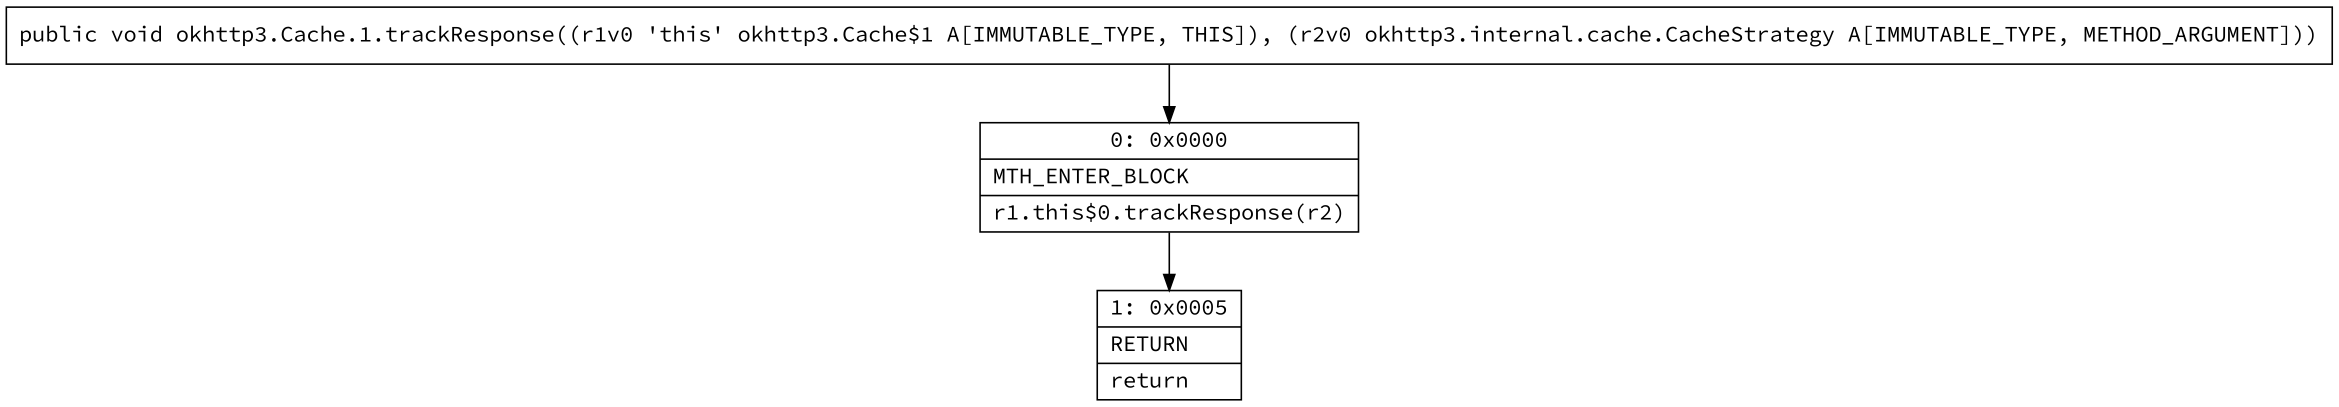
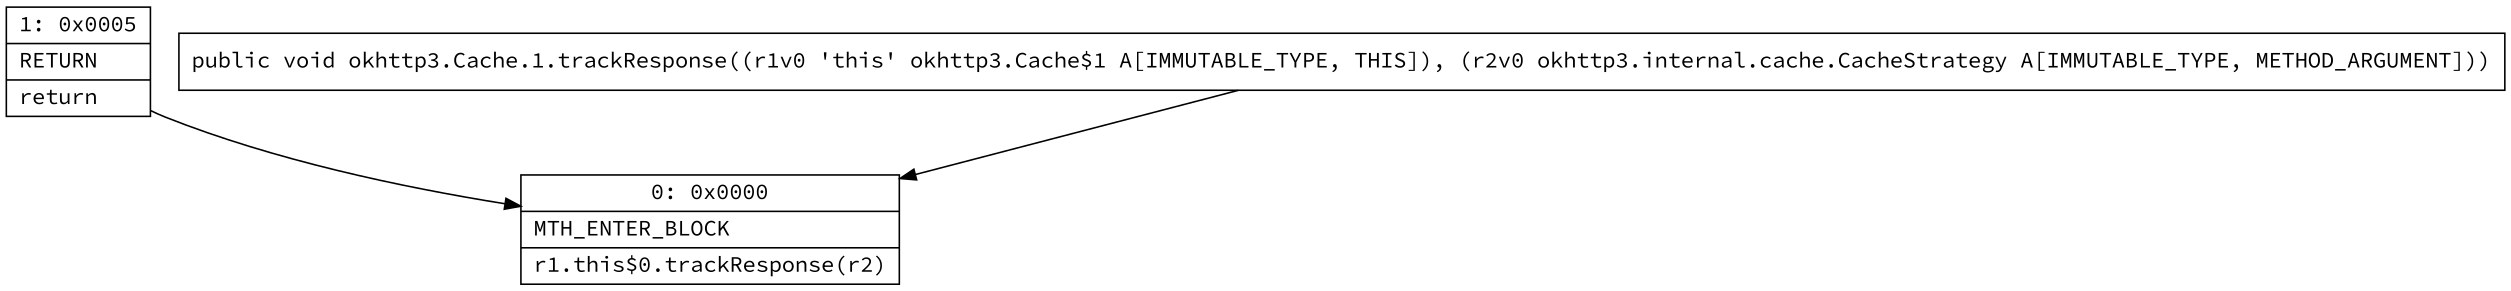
edge "0: 0x0000" -> "1: 0x0005": reversed
